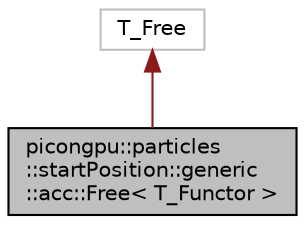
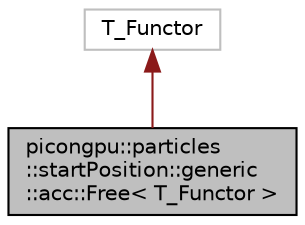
node "T_Free": label "T_Free" -> "T_Functor"
